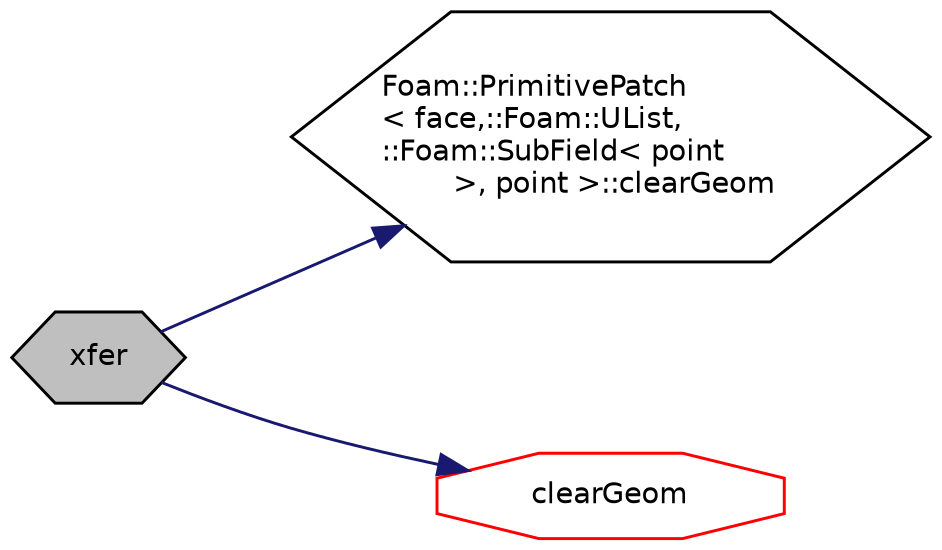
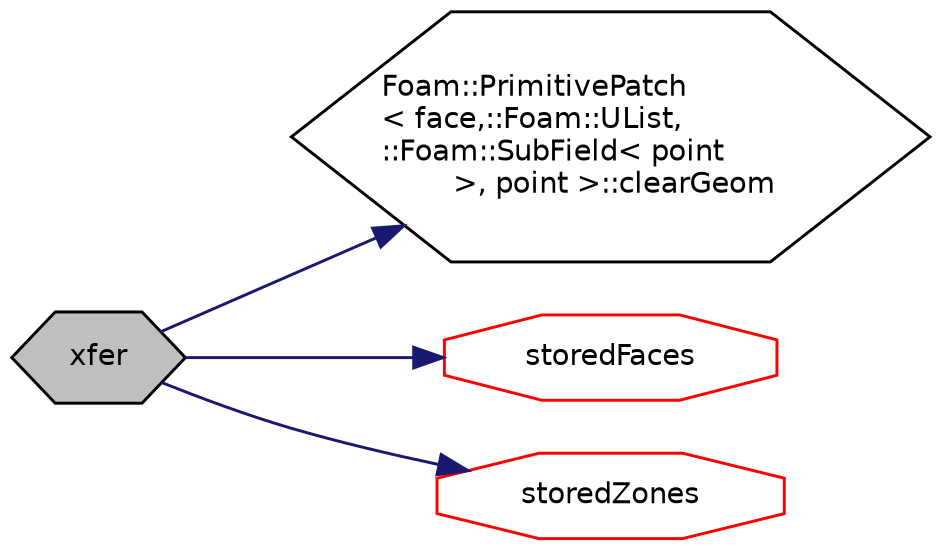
node "storedFaces": added
node "clearGeom": label "clearGeom" -> "storedZones"
